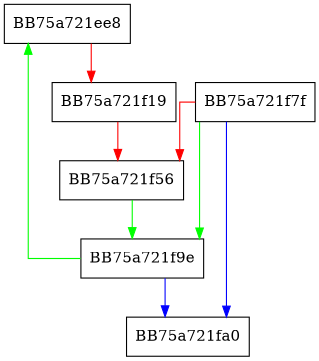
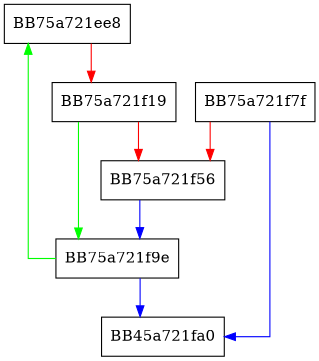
edge "BB75a721f7f" -> "BB75a721f9e": now "BB75a721f19" -> "BB75a721f9e"
edge "BB75a721f56" -> "BB75a721f9e": color green -> blue
node "BB75a721fa0": label "BB75a721fa0" -> "BB45a721fa0"
